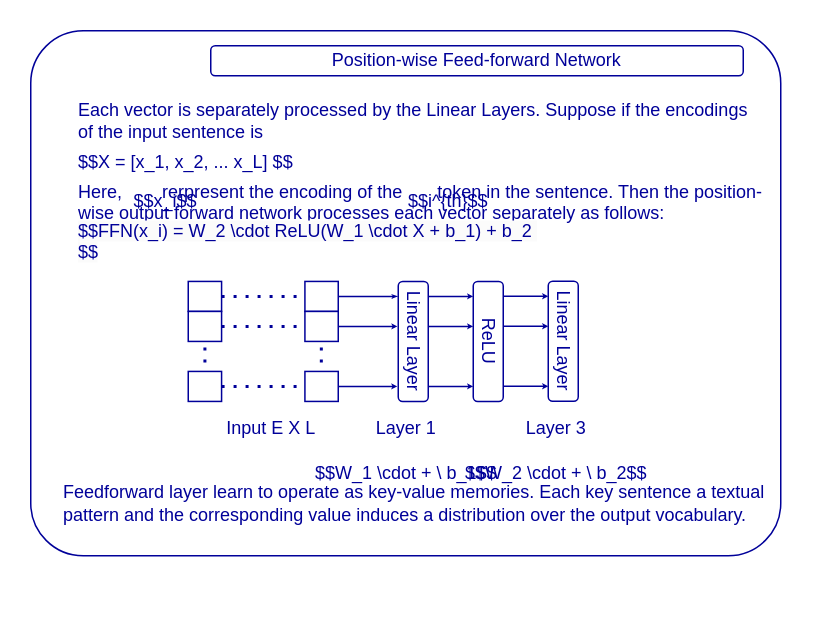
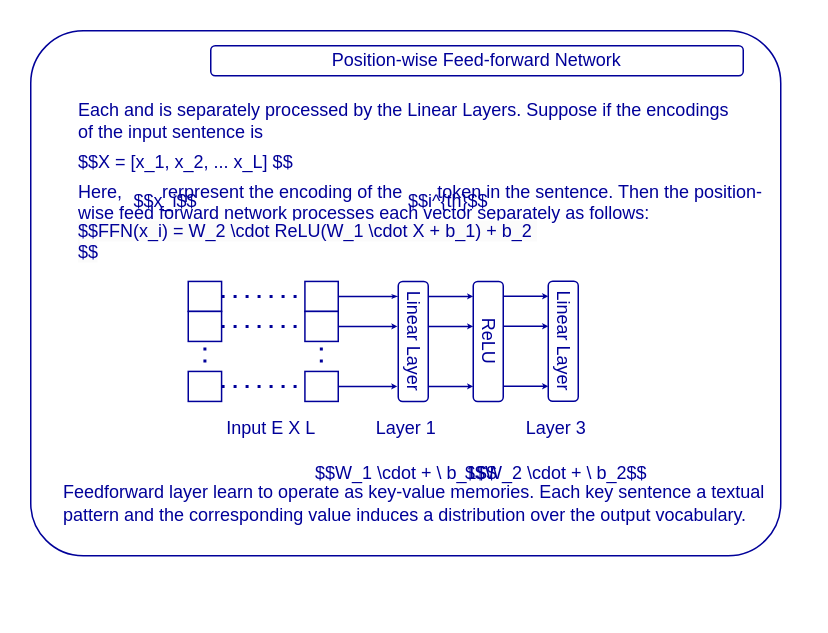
node "Each vector is separately processed by the Linear Layers. Suppose if the encodings of the input sentence is": label "Each vector is separately processed by the Linear Layers. Suppose if the encodings of the input sentence is" -> "Each and is separately processed by the Linear Layers. Suppose if the encodings of the input sentence is"
node "Here, rerpresent the encoding of the token in the sentence. Then the position- wise output forward network processes each vector separately as follows:": label "Here, rerpresent the encoding of the token in the sentence. Then the position- wise output forward network processes each vector separately as follows:" -> "Here, rerpresent the encoding of the token in the sentence. Then the position- wise feed forward network processes each vector separately as follows:"
